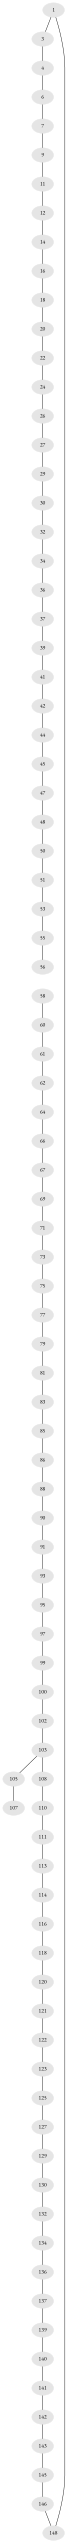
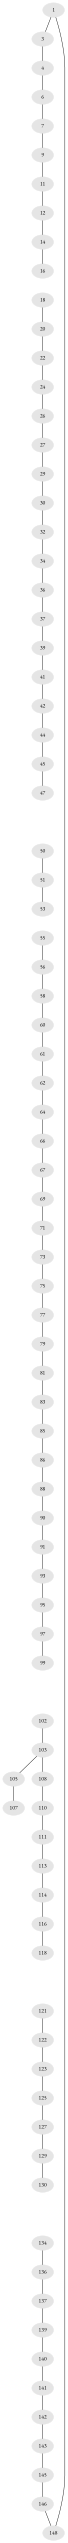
edge "16" -- "18": removed
node "48": removed
edge "53" -- "55": removed
edge "56" -- "58": added
node "100": removed
node "120": removed
node "132": removed
